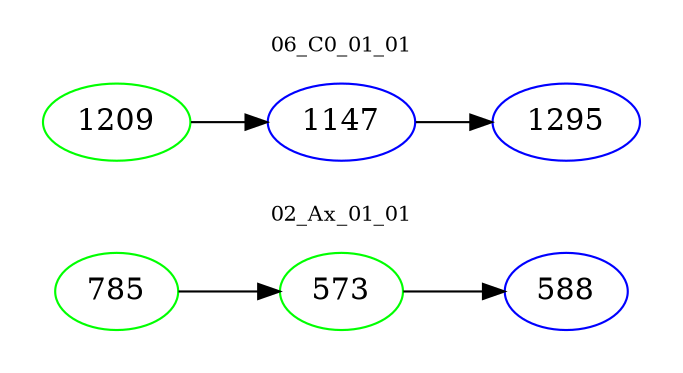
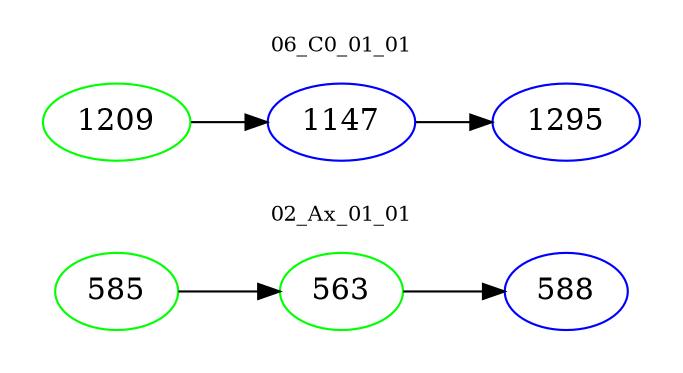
node "785": label "785" -> "585"
node "573": label "573" -> "563"
